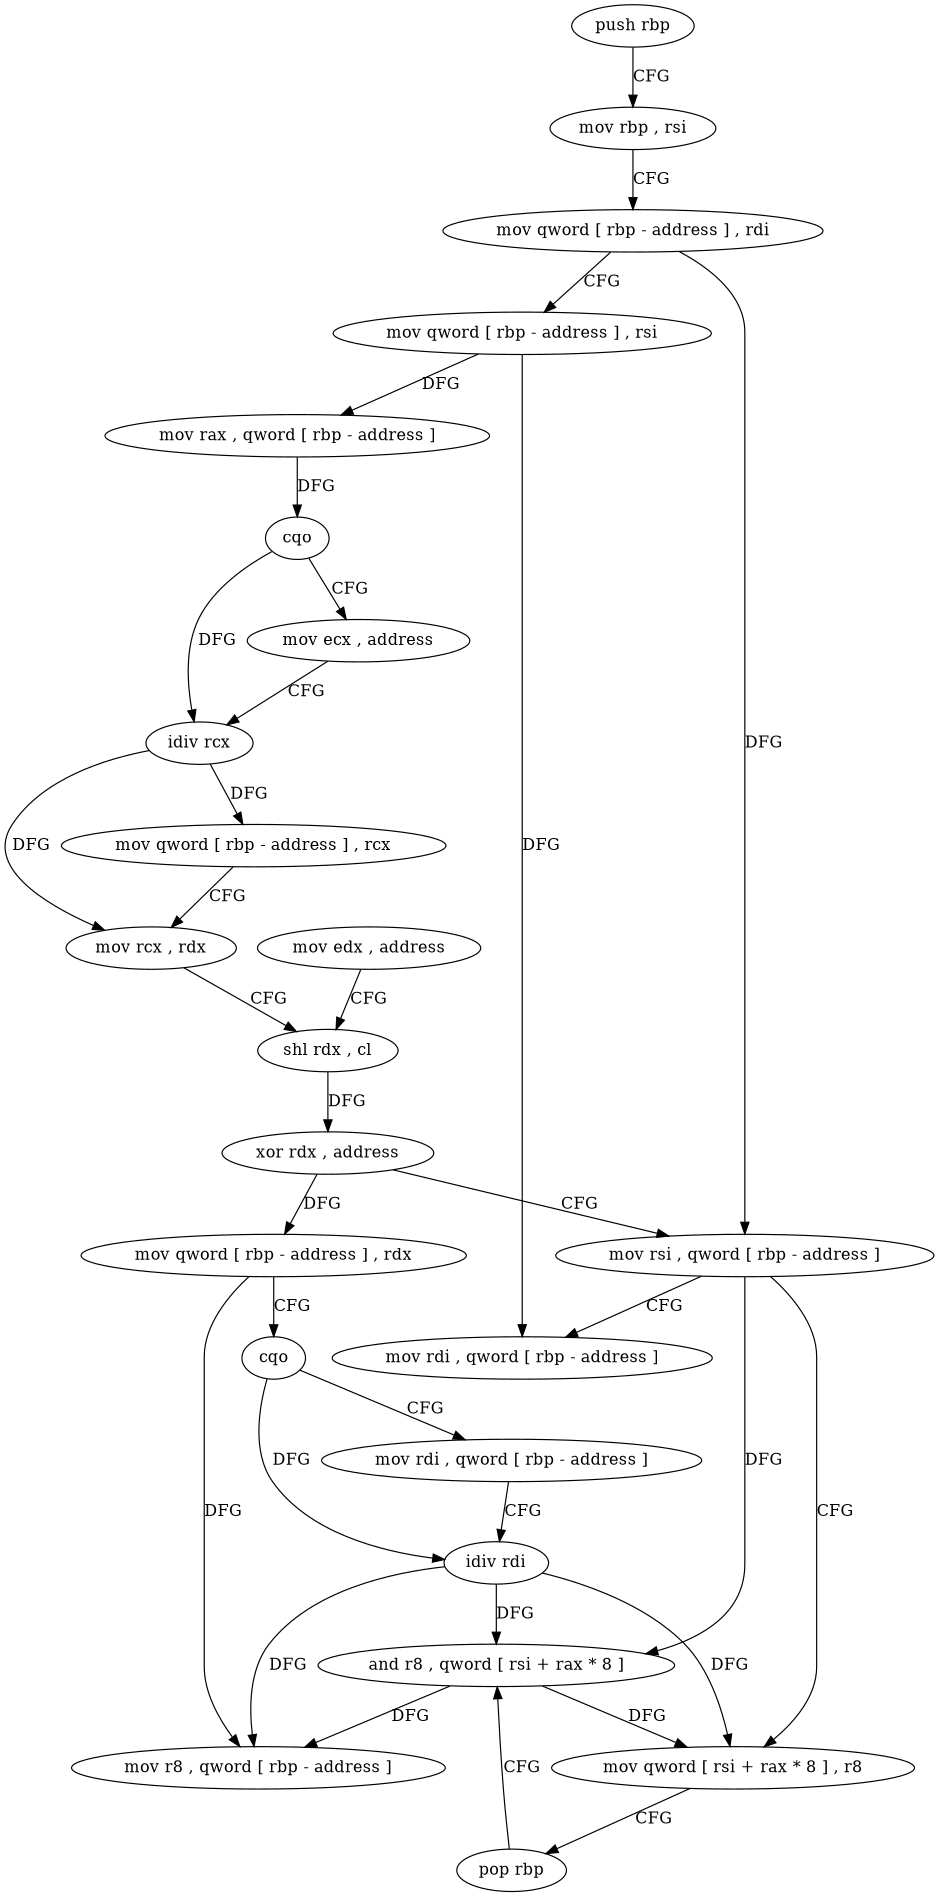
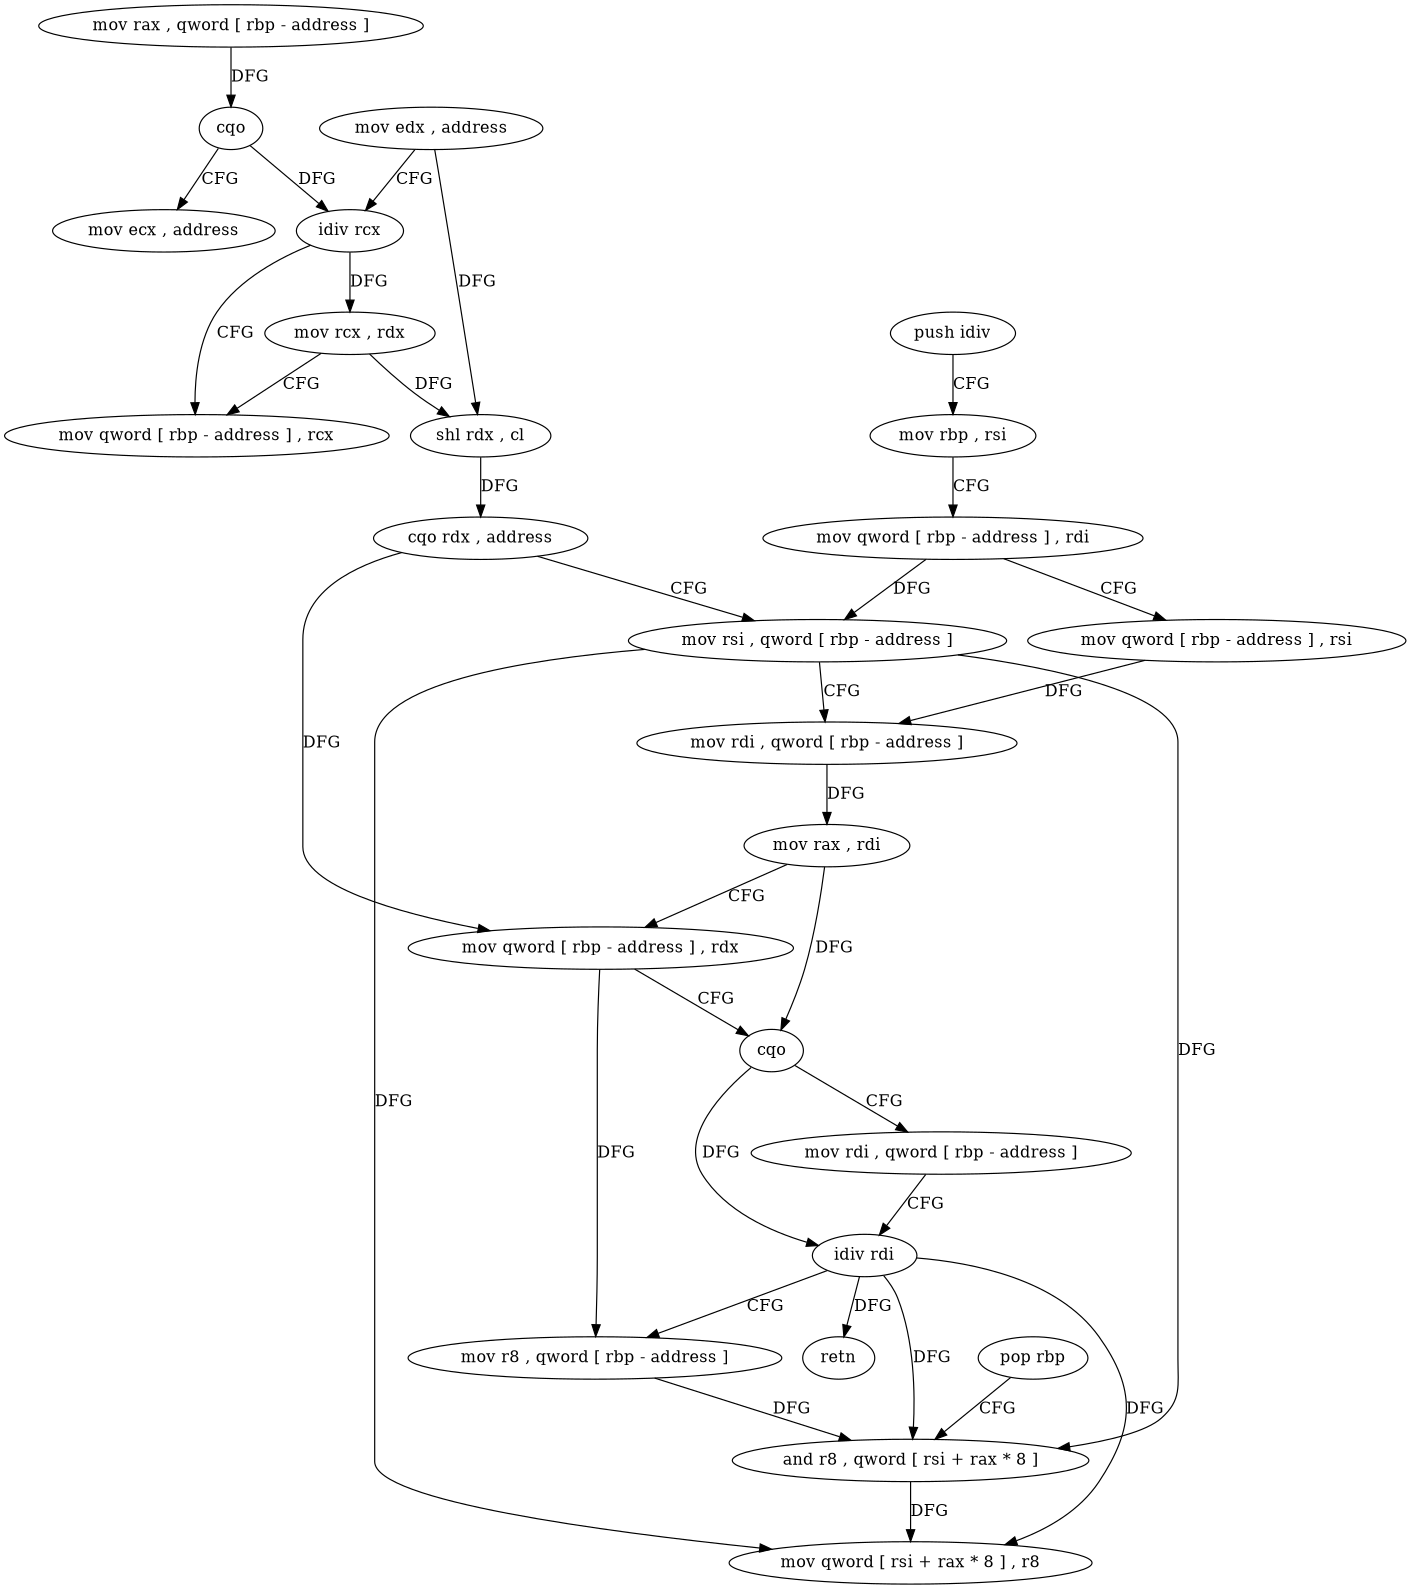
node "push rbp": label "push rbp" -> "push idiv"
edge "mov qword [ rbp - address ] , rsi" -> "mov rax , qword [ rbp - address ]": removed, label "DFG"
edge "mov ecx , address" -> "idiv rcx": now "mov edx , address" -> "idiv rcx"
edge "idiv rcx" -> "mov qword [ rbp - address ] , rcx": label "DFG" -> "CFG"
node "mov rax , rdi": added
edge "mov qword [ rbp - address ] , rcx" -> "mov rcx , rdx": reversed
edge "mov rcx , rdx" -> "shl rdx , cl": label "CFG" -> "DFG"
edge "mov edx , address" -> "shl rdx , cl": label "CFG" -> "DFG"
node "xor rdx , address": label "xor rdx , address" -> "cqo rdx , address"
node "retn": added
edge "mov rsi , qword [ rbp - address ]" -> "mov qword [ rsi + rax * 8 ] , r8": label "CFG" -> "DFG"
edge "idiv rdi" -> "mov r8 , qword [ rbp - address ]": label "DFG" -> "CFG"
edge "and r8 , qword [ rsi + rax * 8 ]" -> "mov r8 , qword [ rbp - address ]": reversed
edge "mov qword [ rsi + rax * 8 ] , r8" -> "pop rbp": removed, label "CFG"
